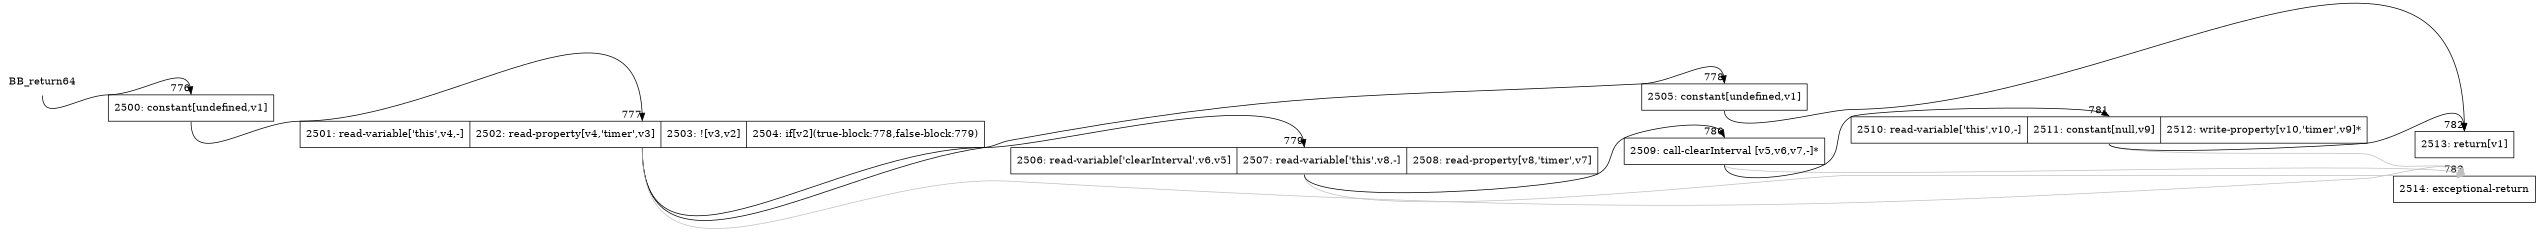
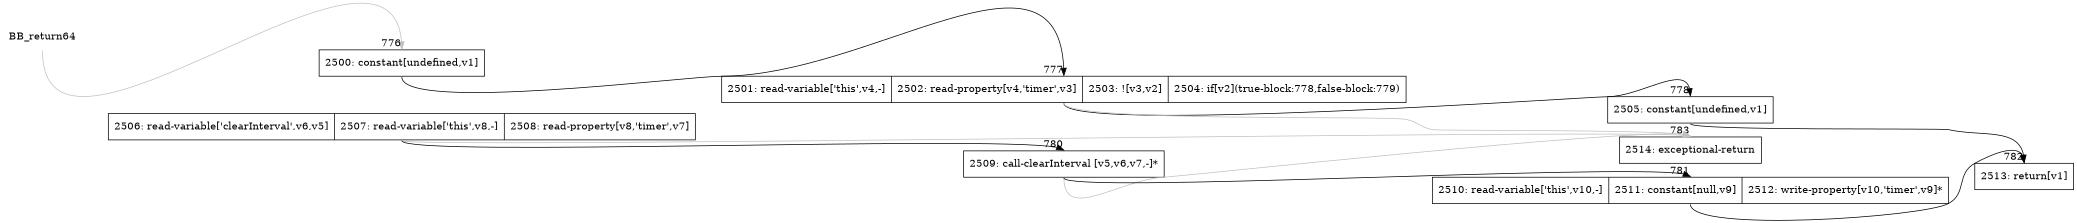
edge "BB_return64" -> "2500: constant[undefined,v1]": color black -> gray
edge "2501: read-variable['this',v4,-]" -> "2506: read-variable['clearInterval',v6,v5]": removed
edge "2510: read-variable['this',v10,-]" -> "2514: exceptional-return": removed
